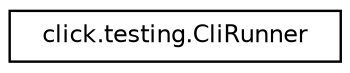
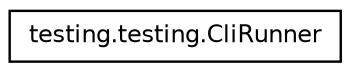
node "click.testing.CliRunner": label "click.testing.CliRunner" -> "testing.testing.CliRunner"
